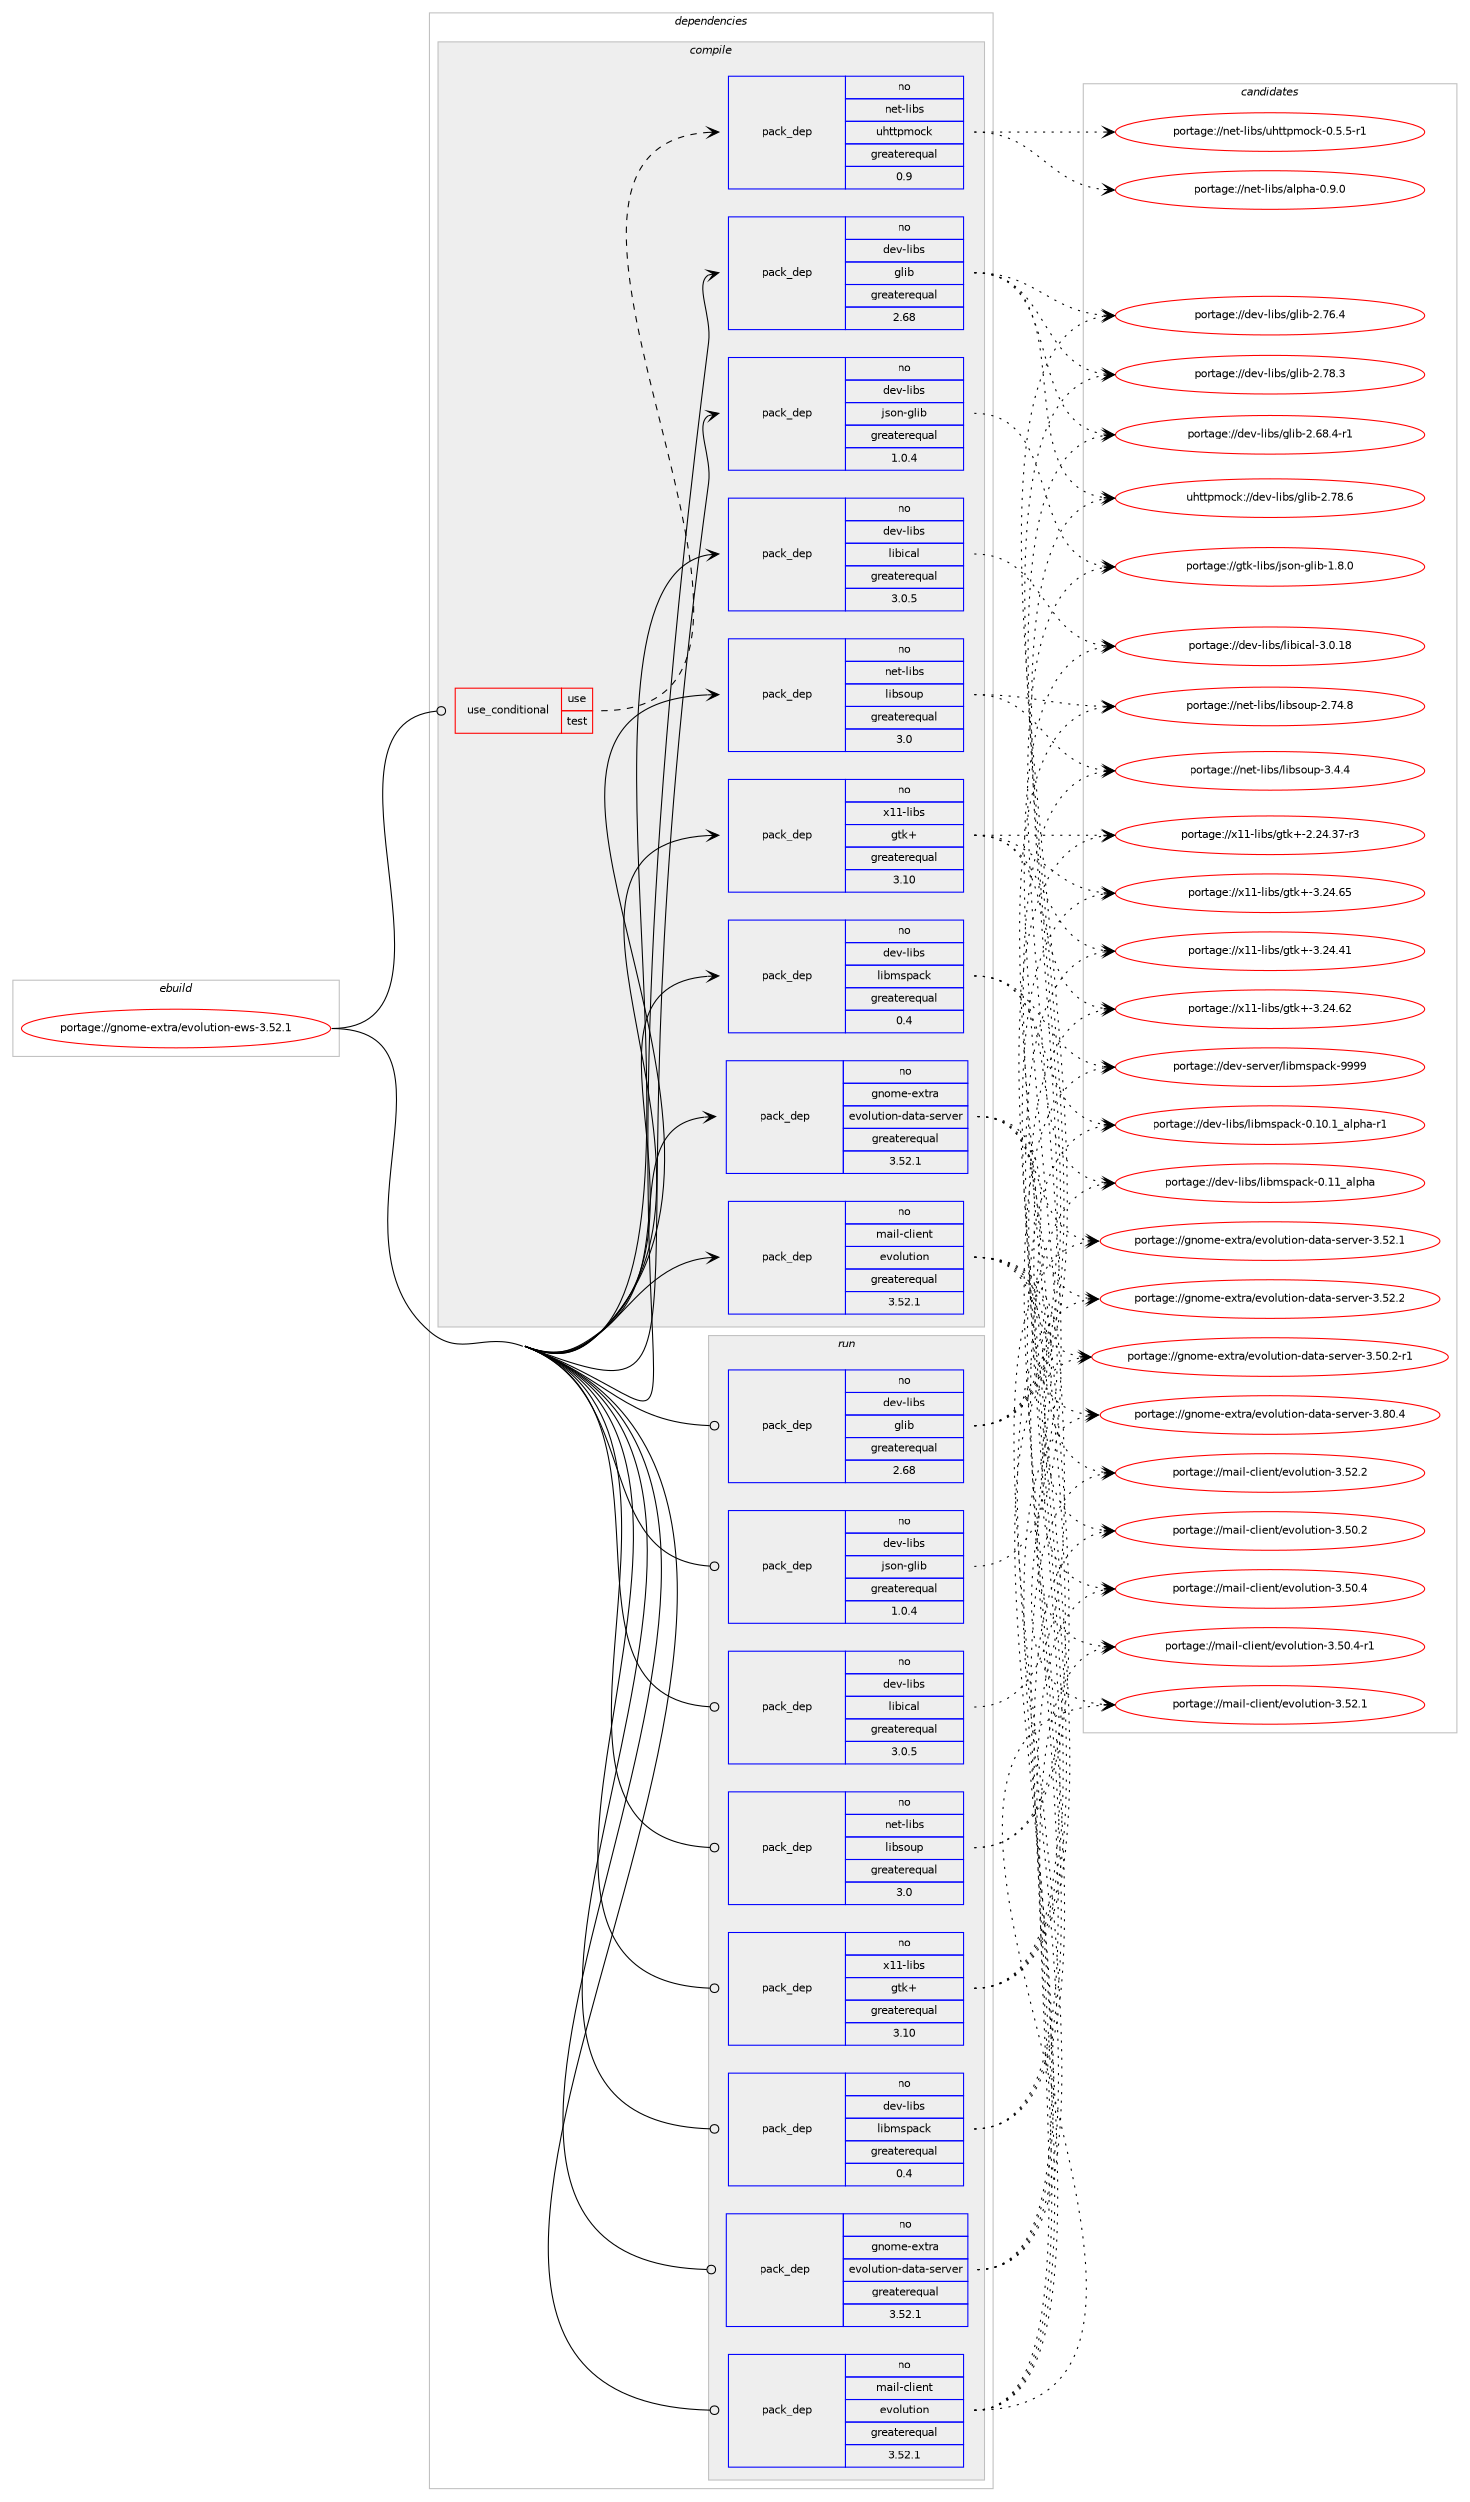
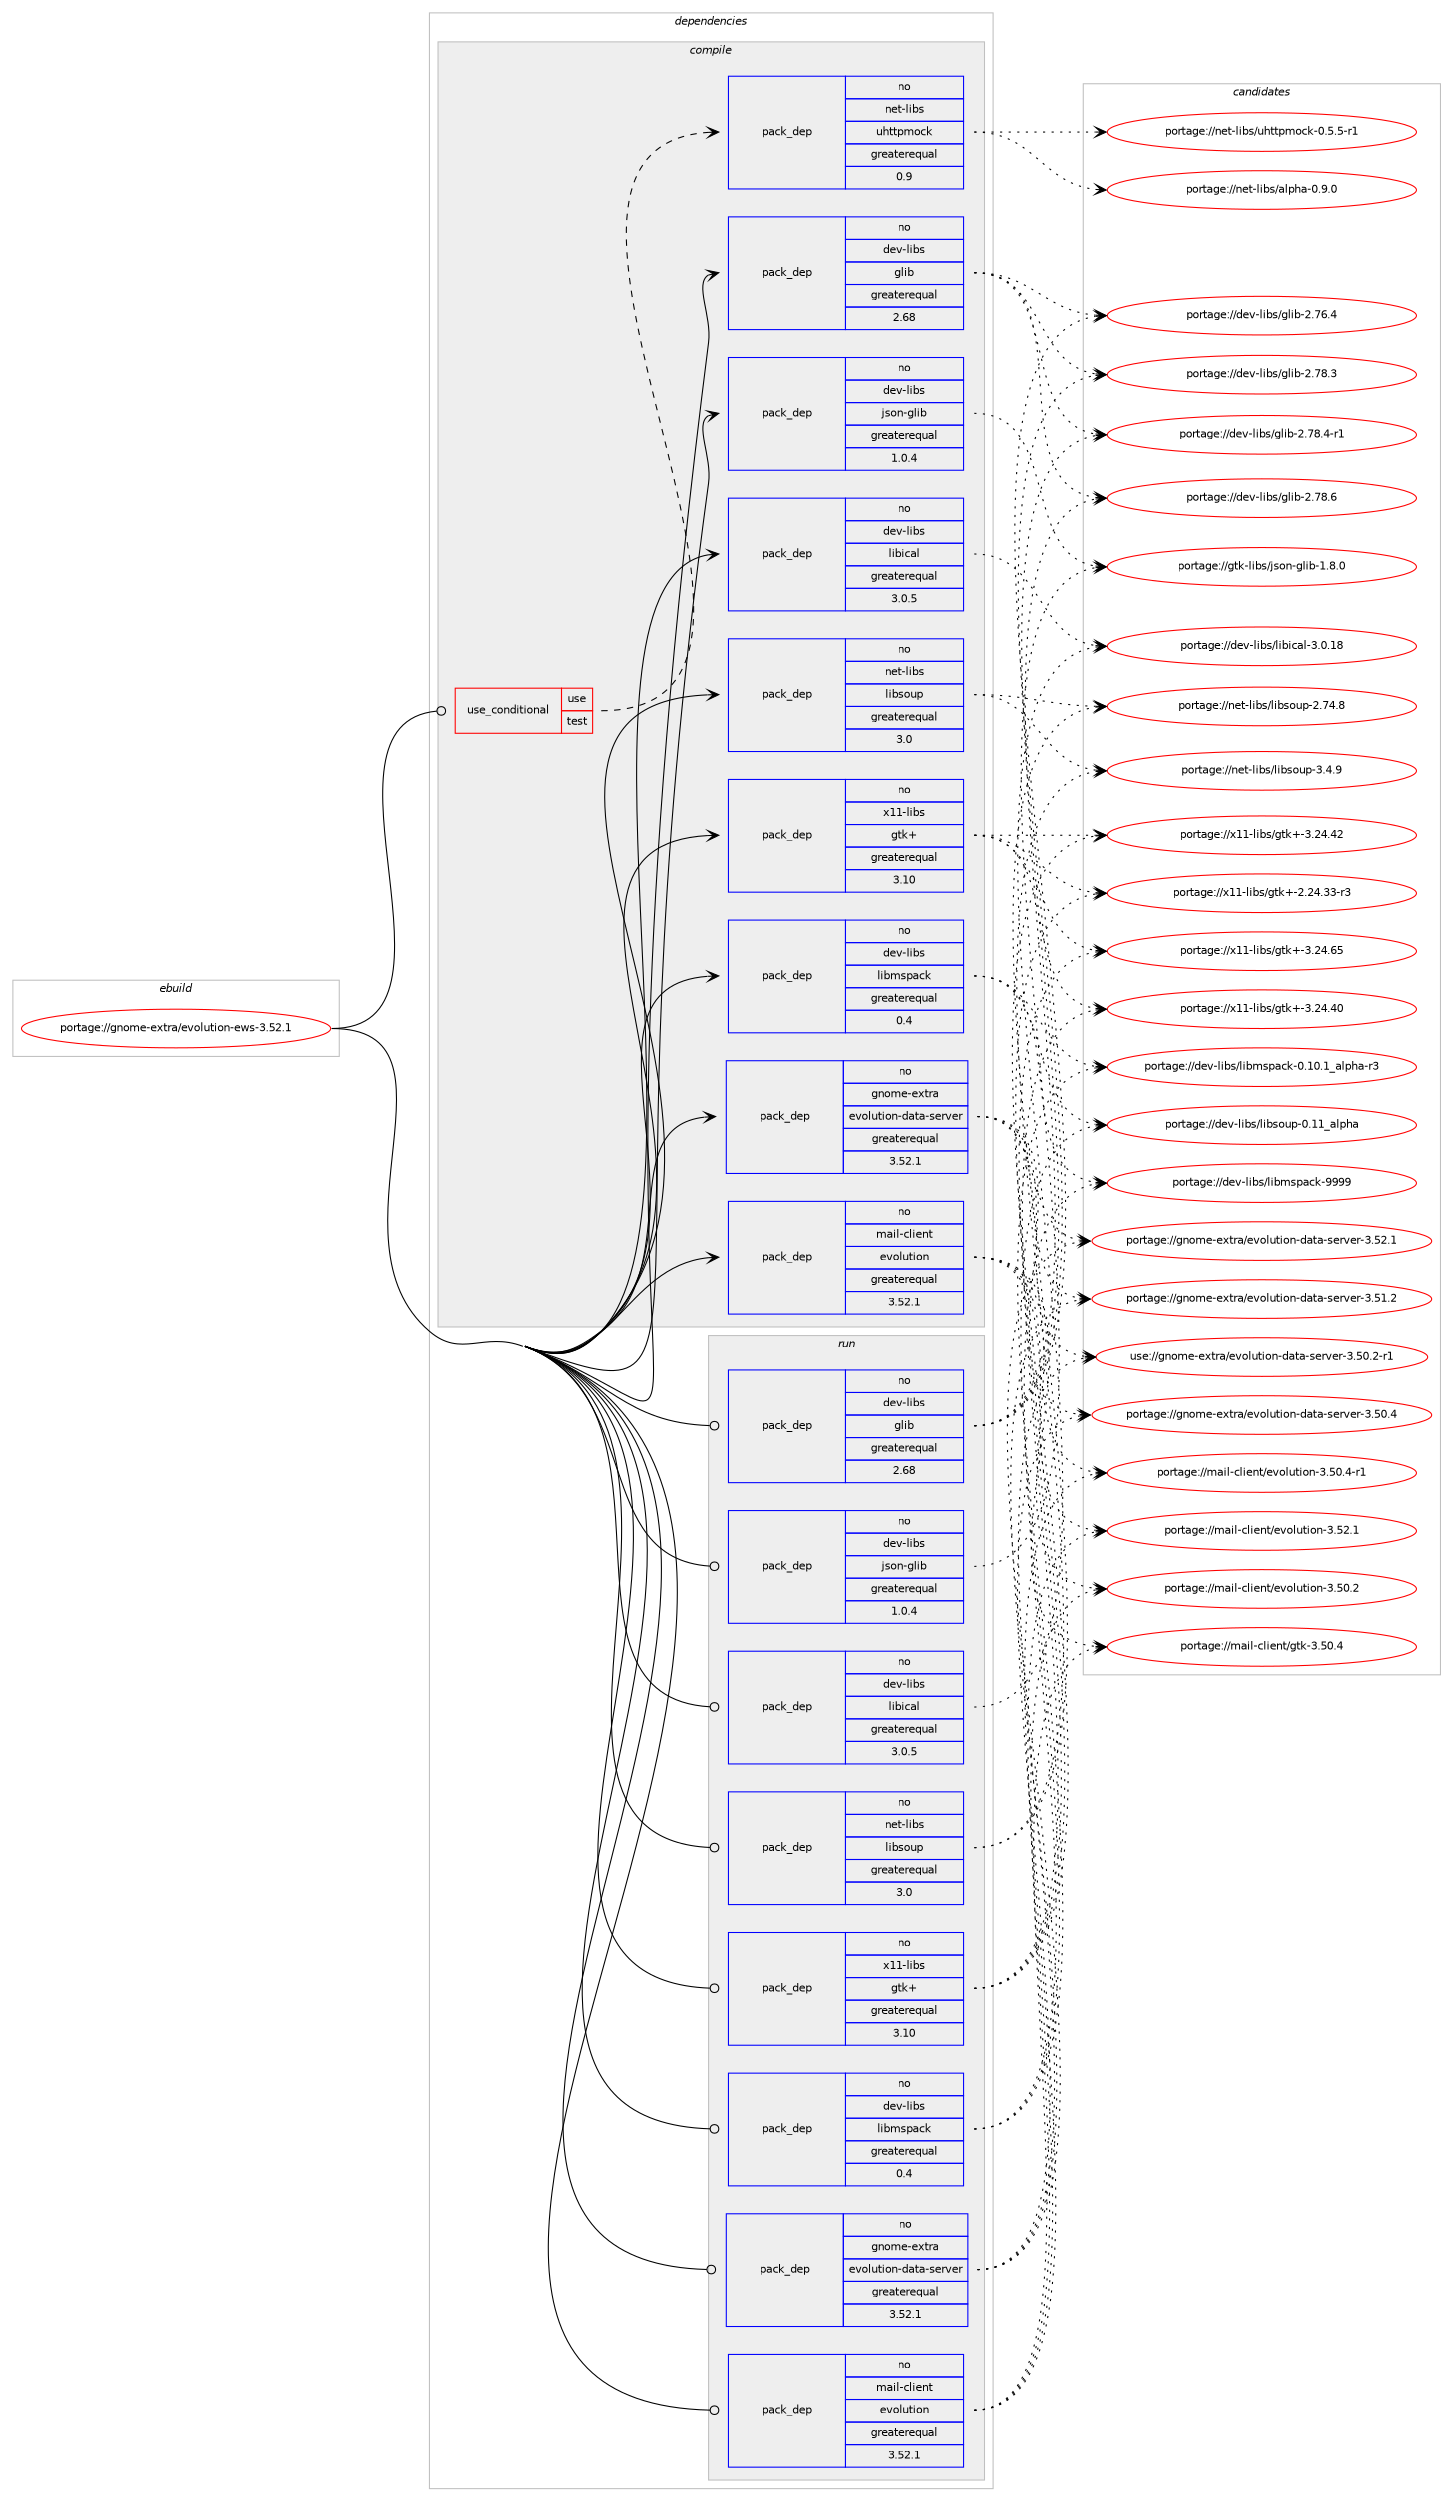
node "portage://dev-libs/glib-2.68.4-r1": label "portage://dev-libs/glib-2.68.4-r1" -> "portage://dev-libs/glib-2.78.4-r1"
node "uhttpmock://dev-libs/glib-2.78.6": label "uhttpmock://dev-libs/glib-2.78.6" -> "portage://dev-libs/glib-2.78.6"
node "portage://net-libs/libsoup-3.4.4": label "portage://net-libs/libsoup-3.4.4" -> "portage://net-libs/libsoup-3.4.9"
node "portage://x11-libs/gtk+-2.24.37-r3": label "portage://x11-libs/gtk+-2.24.37-r3" -> "portage://x11-libs/gtk+-2.24.33-r3"
node "portage://x11-libs/gtk+-3.24.41": label "portage://x11-libs/gtk+-3.24.41" -> "portage://x11-libs/gtk+-3.24.40"
node "portage://x11-libs/gtk+-3.24.62": label "portage://x11-libs/gtk+-3.24.62" -> "portage://x11-libs/gtk+-3.24.42"
node "portage://dev-server/libmspack-9999": label "portage://dev-server/libmspack-9999" -> "portage://dev-libs/libmspack-9999"
node "portage://dev-libs/libmspack-0.10.1_alpha-r1": label "portage://dev-libs/libmspack-0.10.1_alpha-r1" -> "portage://dev-libs/libmspack-0.10.1_alpha-r3"
node "portage://dev-libs/libmspack-0.11_alpha": label "portage://dev-libs/libmspack-0.11_alpha" -> "portage://dev-libs/libsoup-0.11_alpha"
node "portage://gnome-extra/evolution-data-server-3.52.2": label "portage://gnome-extra/evolution-data-server-3.52.2" -> "portage://gnome-extra/evolution-data-server-3.51.2"
node "portage://gnome-extra/evolution-data-server-3.50.2-r1": label "portage://gnome-extra/evolution-data-server-3.50.2-r1" -> "use://gnome-extra/evolution-data-server-3.50.2-r1"
node "portage://gnome-extra/evolution-data-server-3.80.4": label "portage://gnome-extra/evolution-data-server-3.80.4" -> "portage://gnome-extra/evolution-data-server-3.50.4"
node "portage://mail-client/evolution-3.52.2": removed
node "portage://mail-client/evolution-3.50.4": label "portage://mail-client/evolution-3.50.4" -> "portage://mail-client/gtk-3.50.4"
